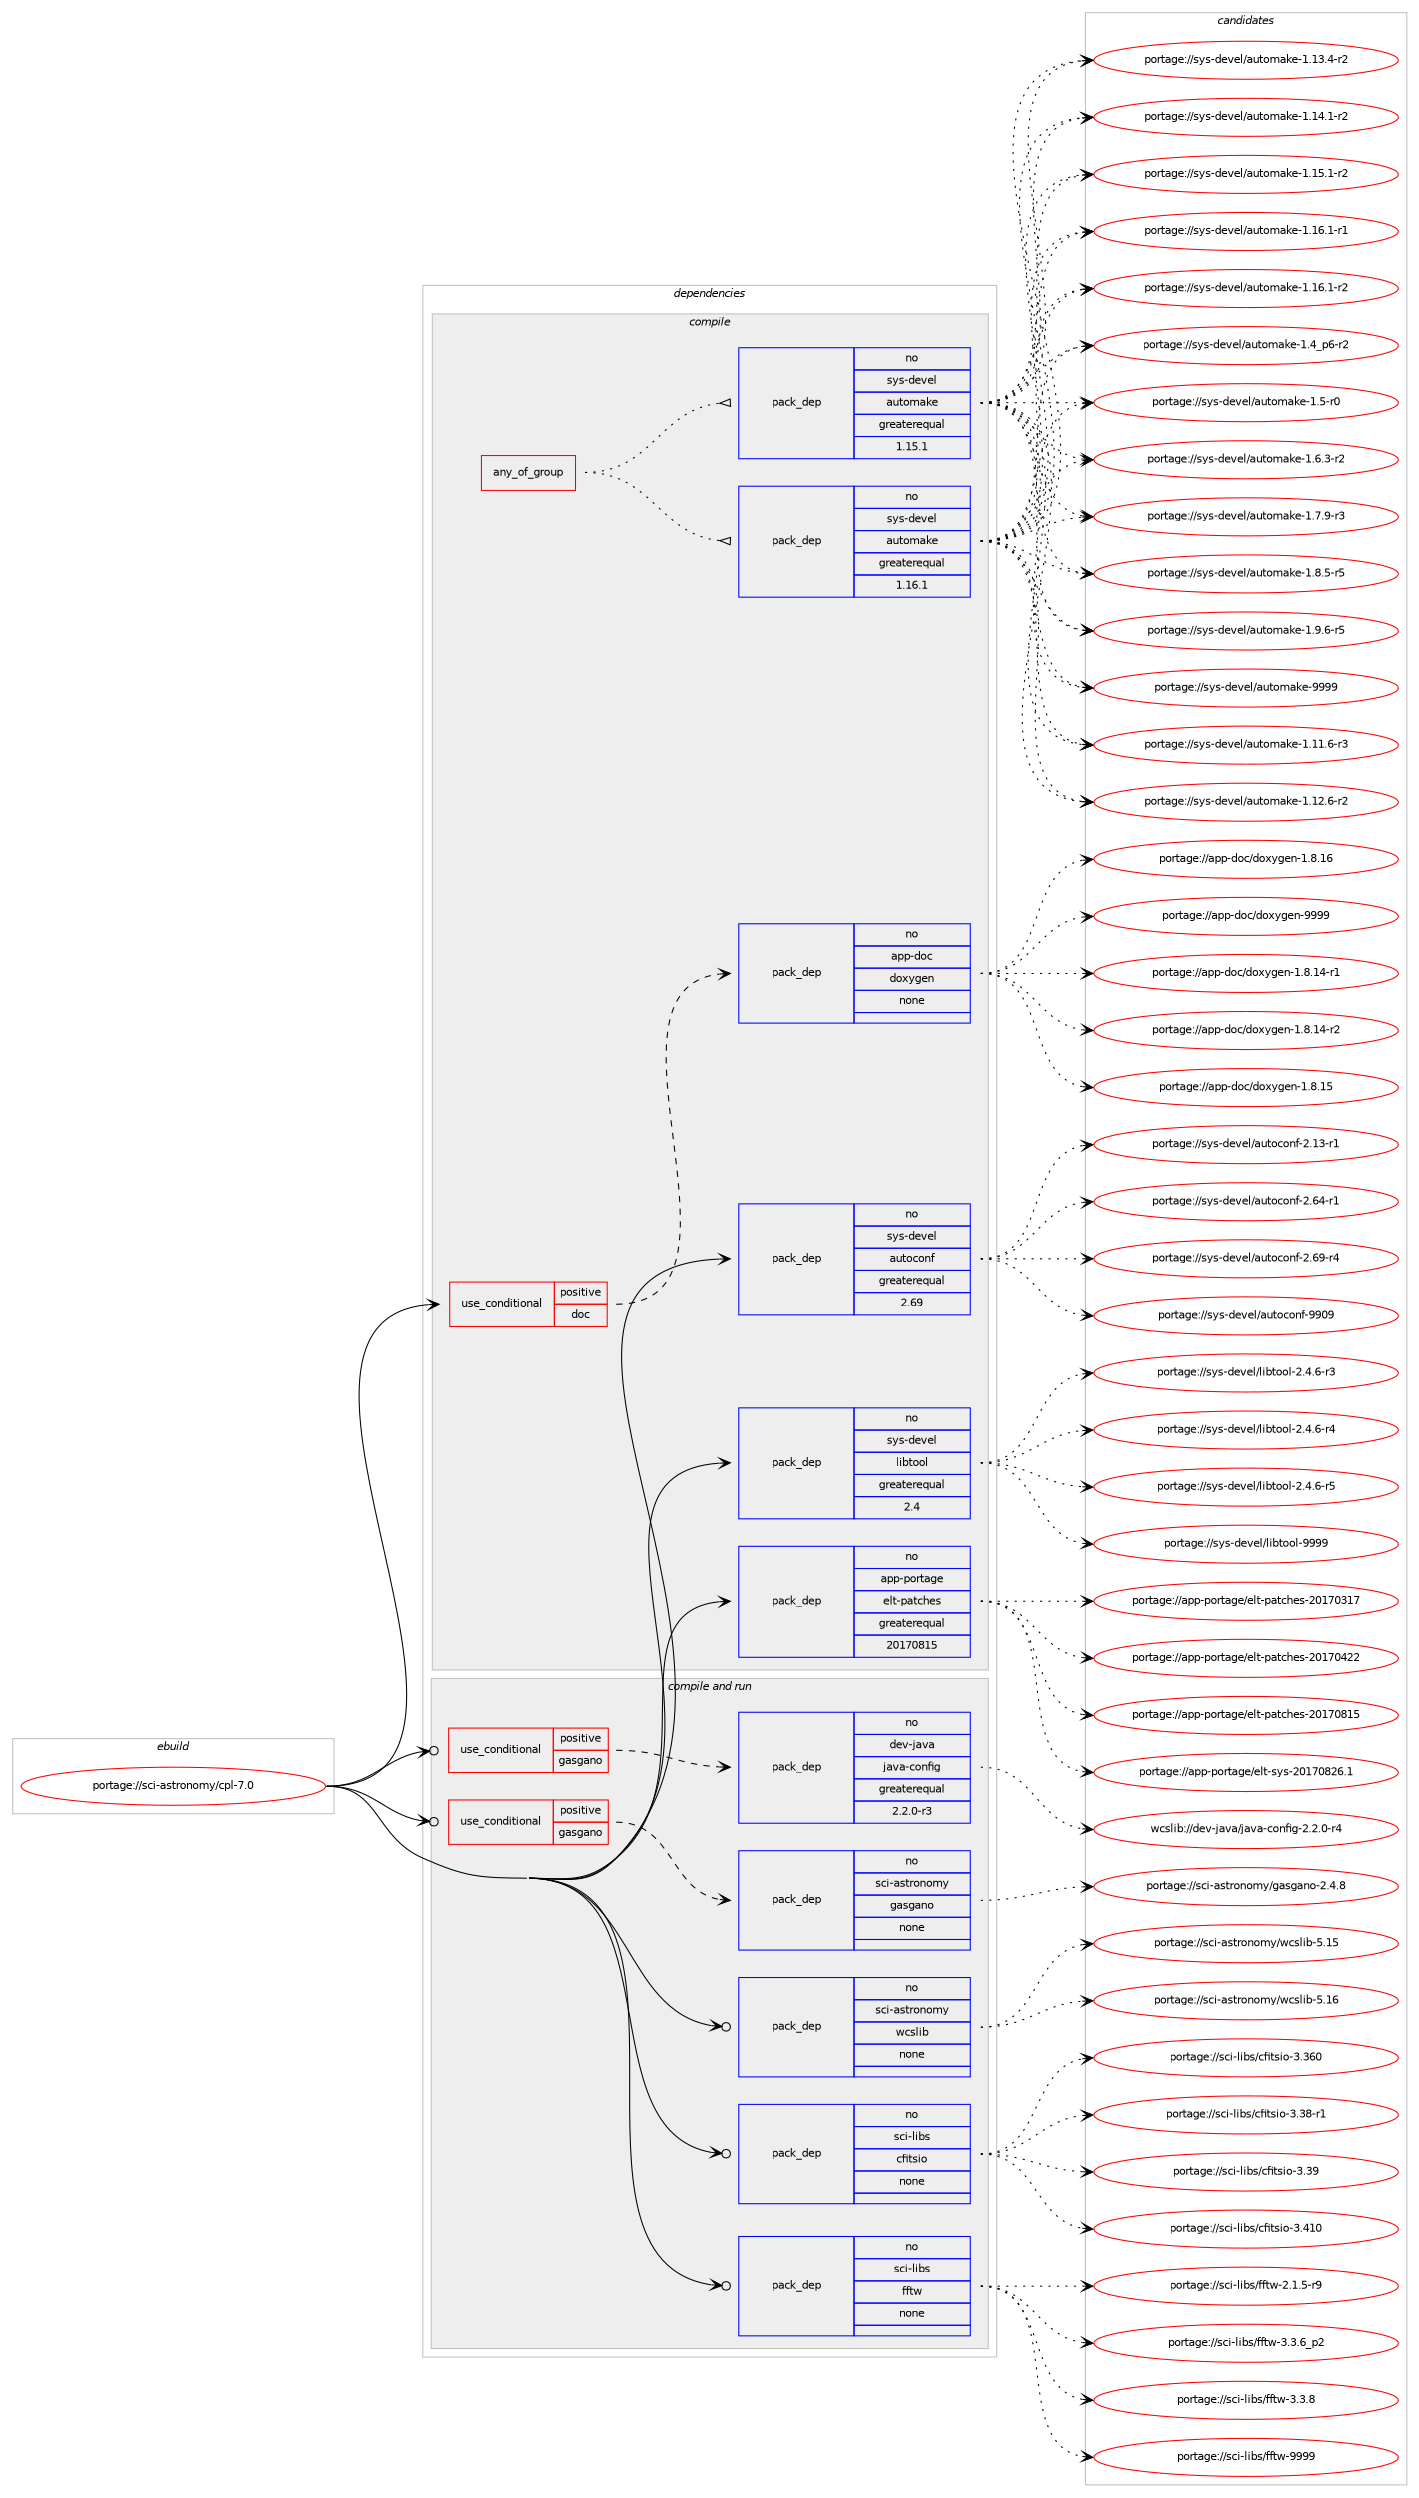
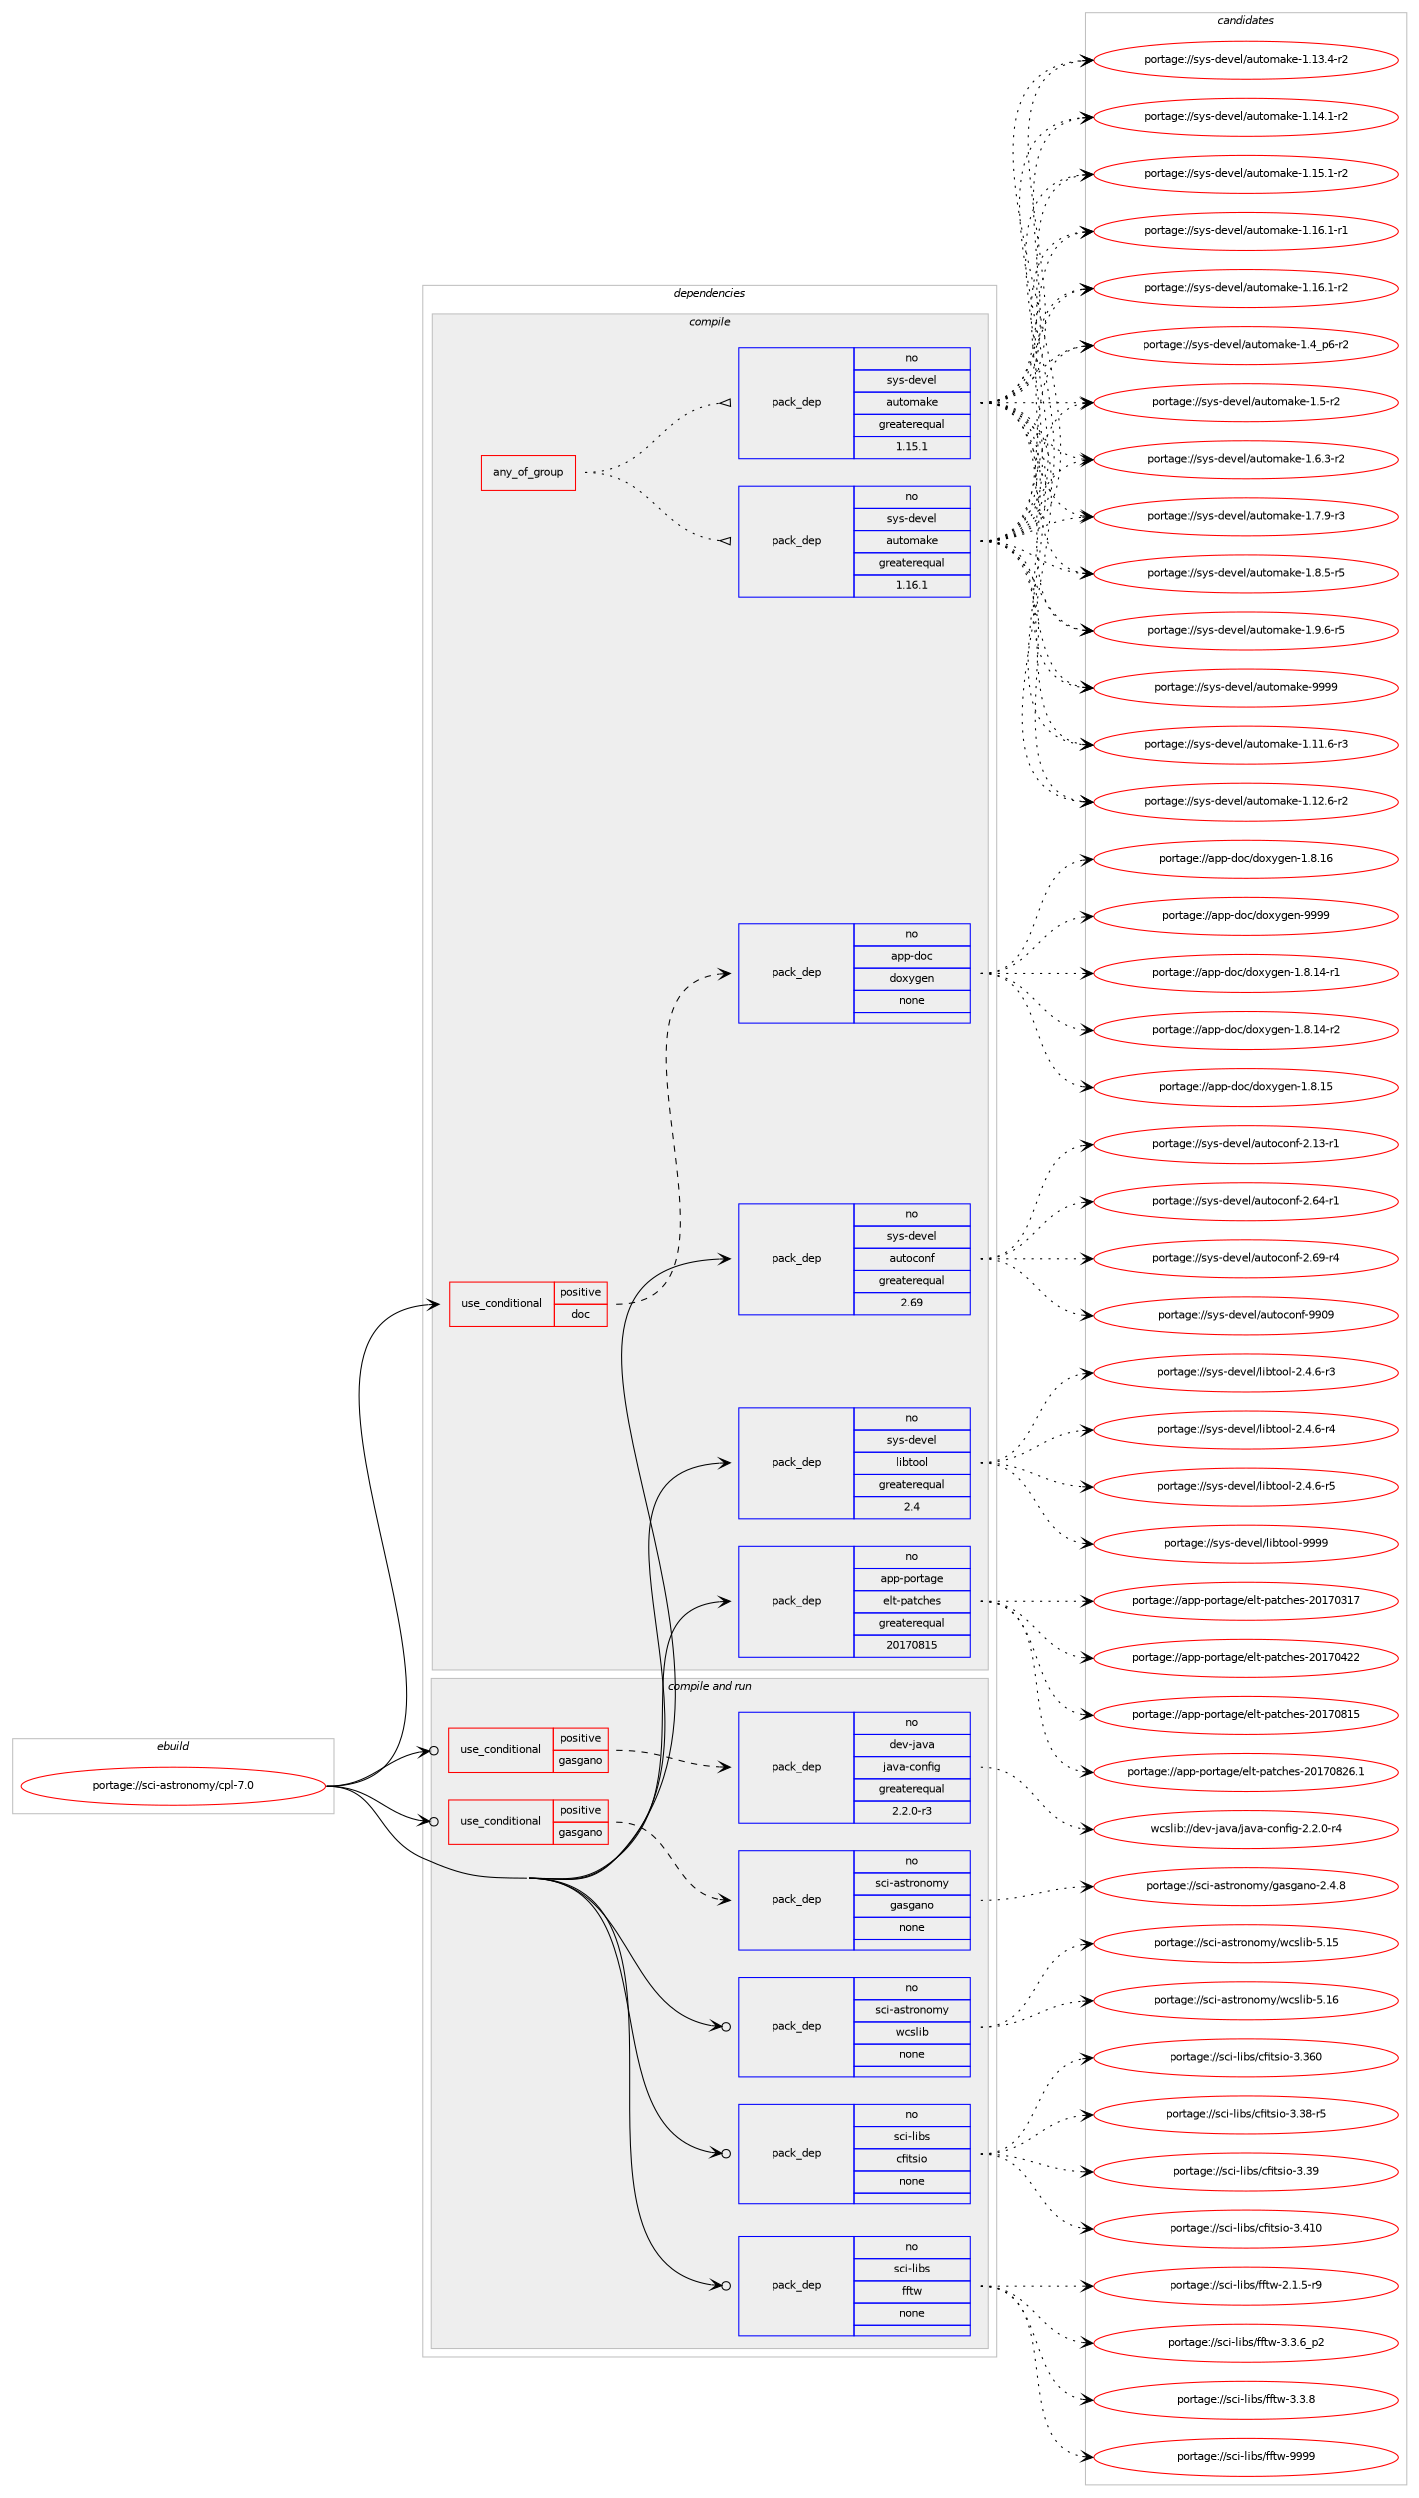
node "portage://sys-devel/automake-1.5-r0": label "portage://sys-devel/automake-1.5-r0" -> "portage://sys-devel/automake-1.5-r2"
node "portage://app-portage/elt-sys-20170826.1": label "portage://app-portage/elt-sys-20170826.1" -> "portage://app-portage/elt-patches-20170826.1"
node "portage://sci-libs/cfitsio-3.38-r1": label "portage://sci-libs/cfitsio-3.38-r1" -> "portage://sci-libs/cfitsio-3.38-r5"
